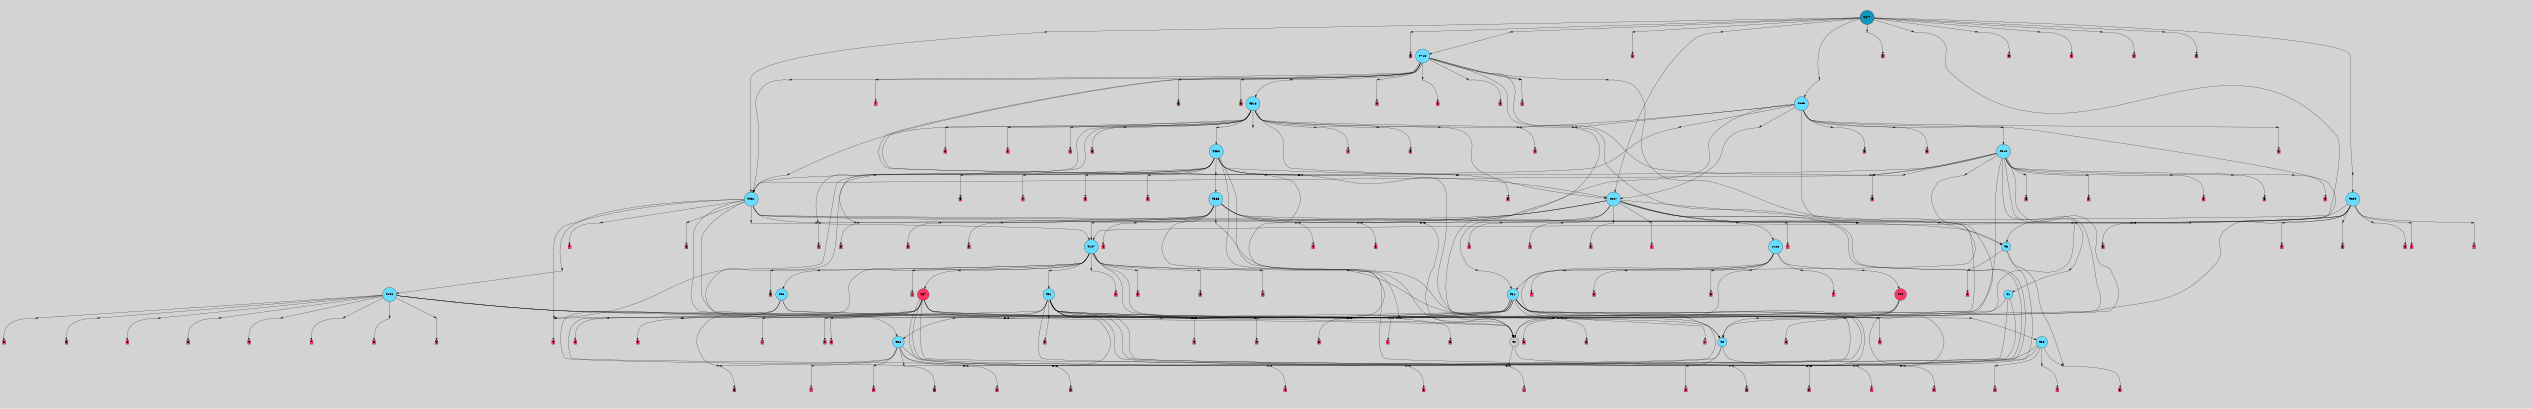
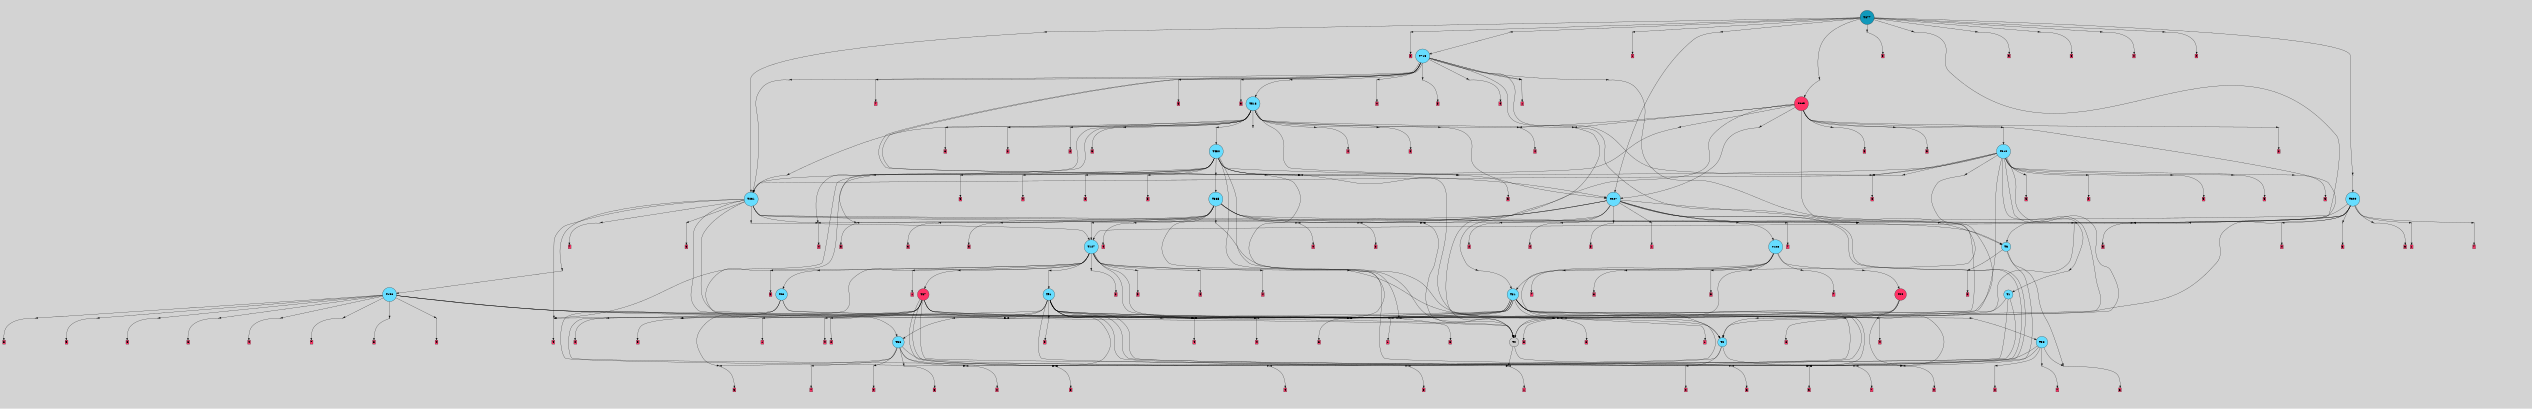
node "T669": fillcolor #66ddff -> #ff3366
